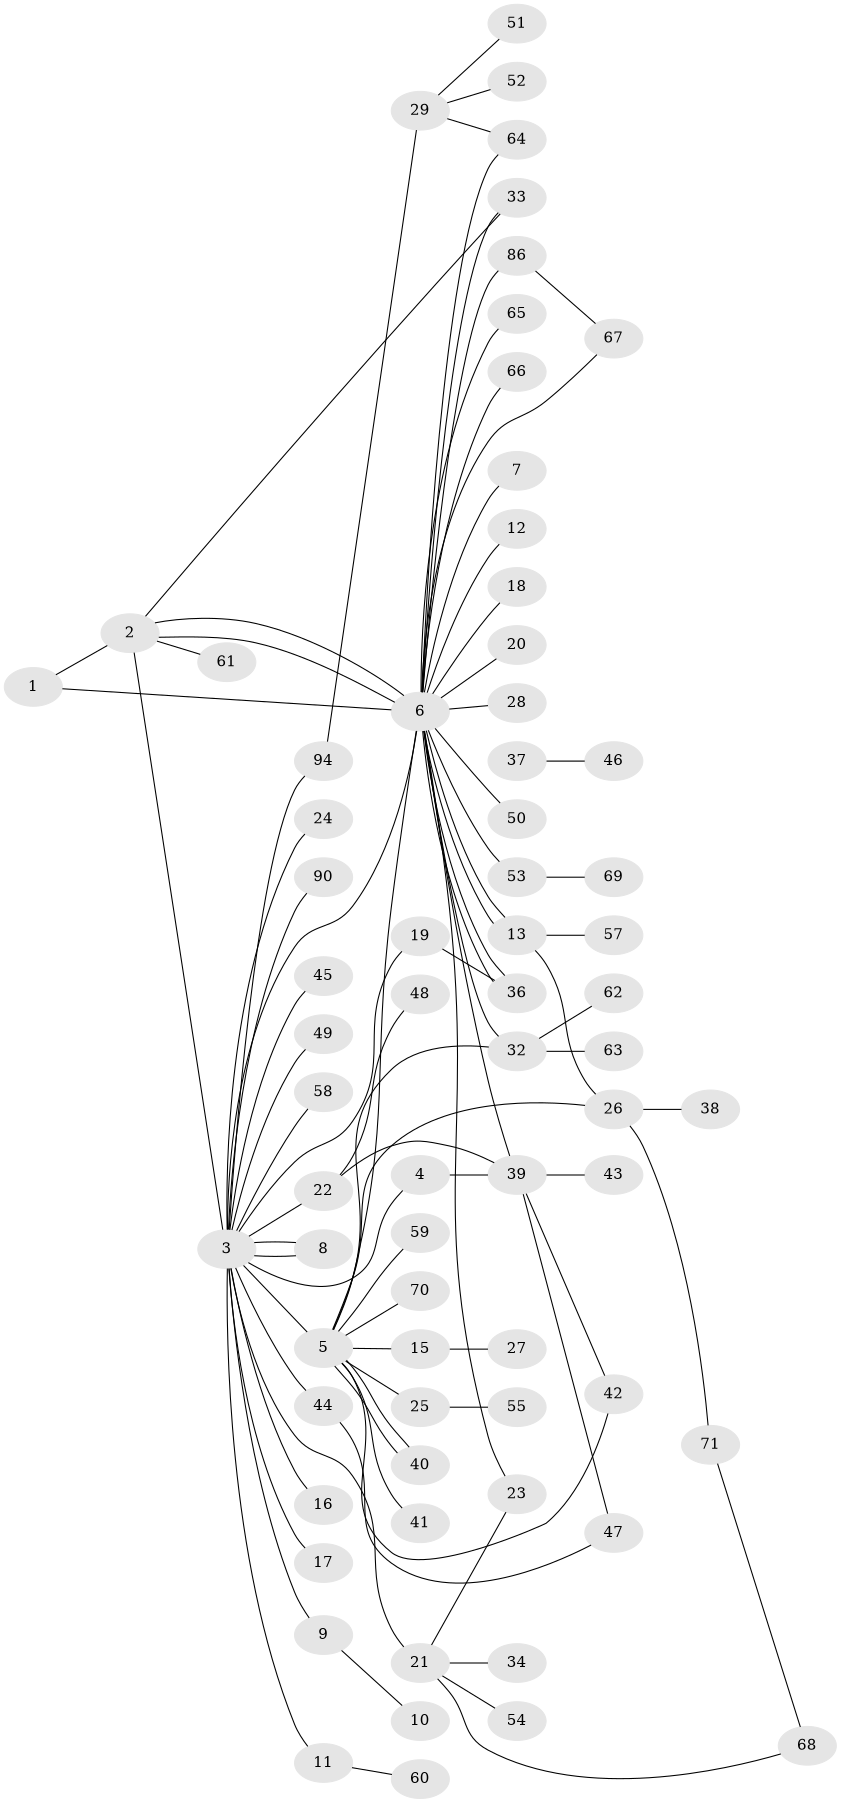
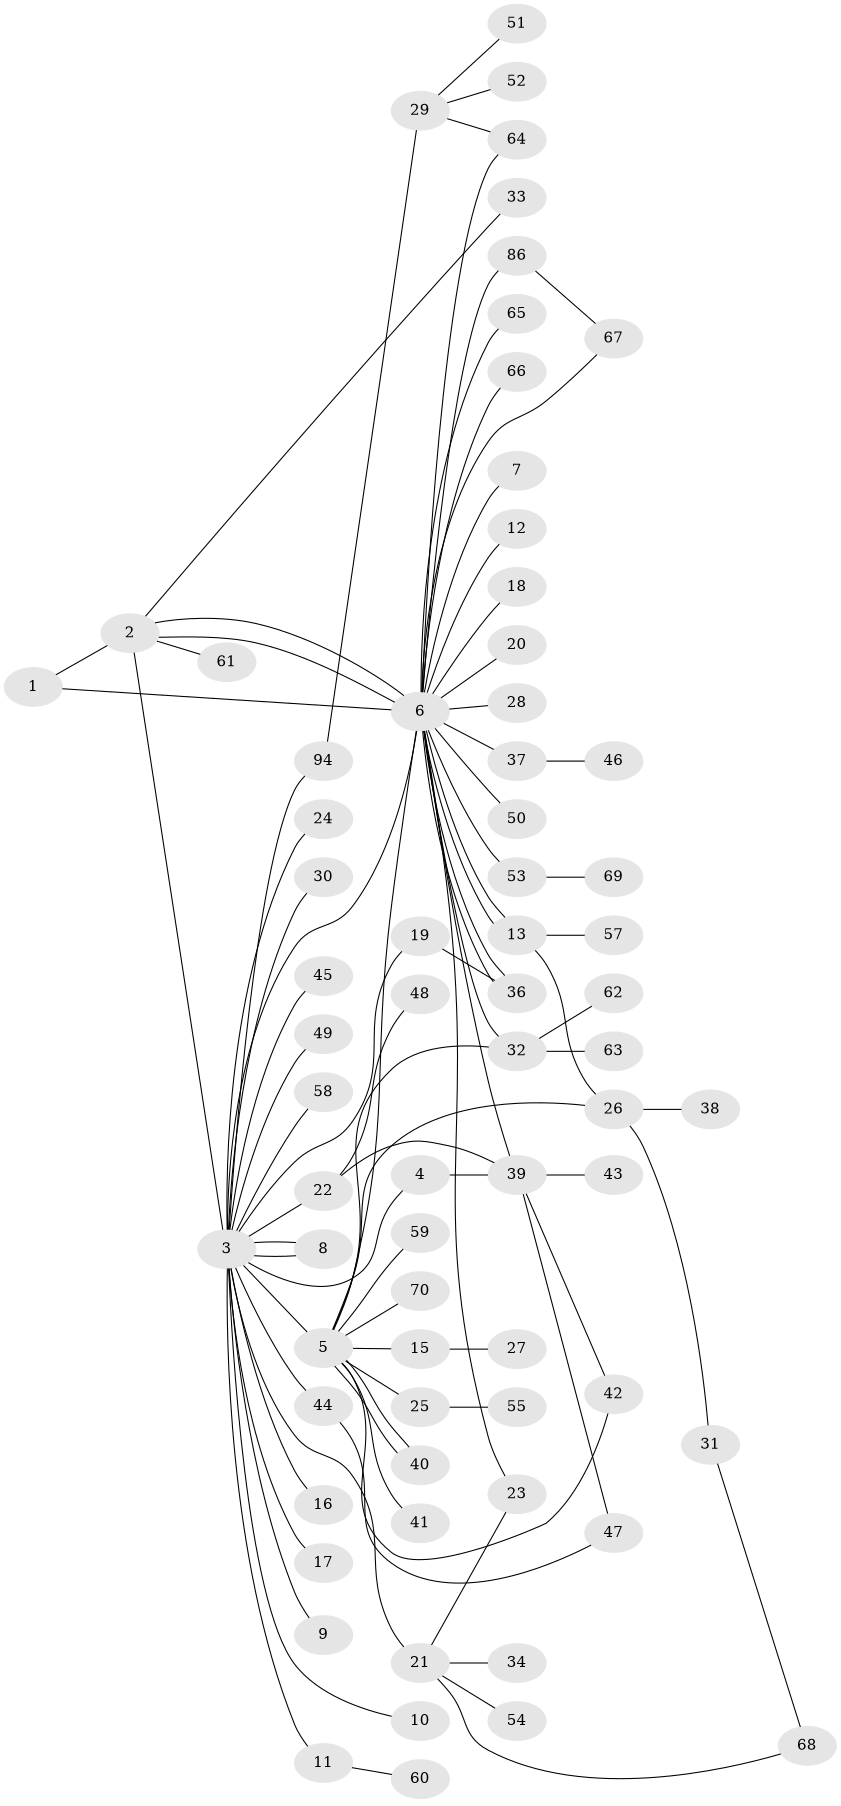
edge "33" -- "6": now "37" -- "6"
node "90": label "90" -> "30"
node "71": label "71" -> "31"
edge "9" -- "10": now "3" -- "10"
